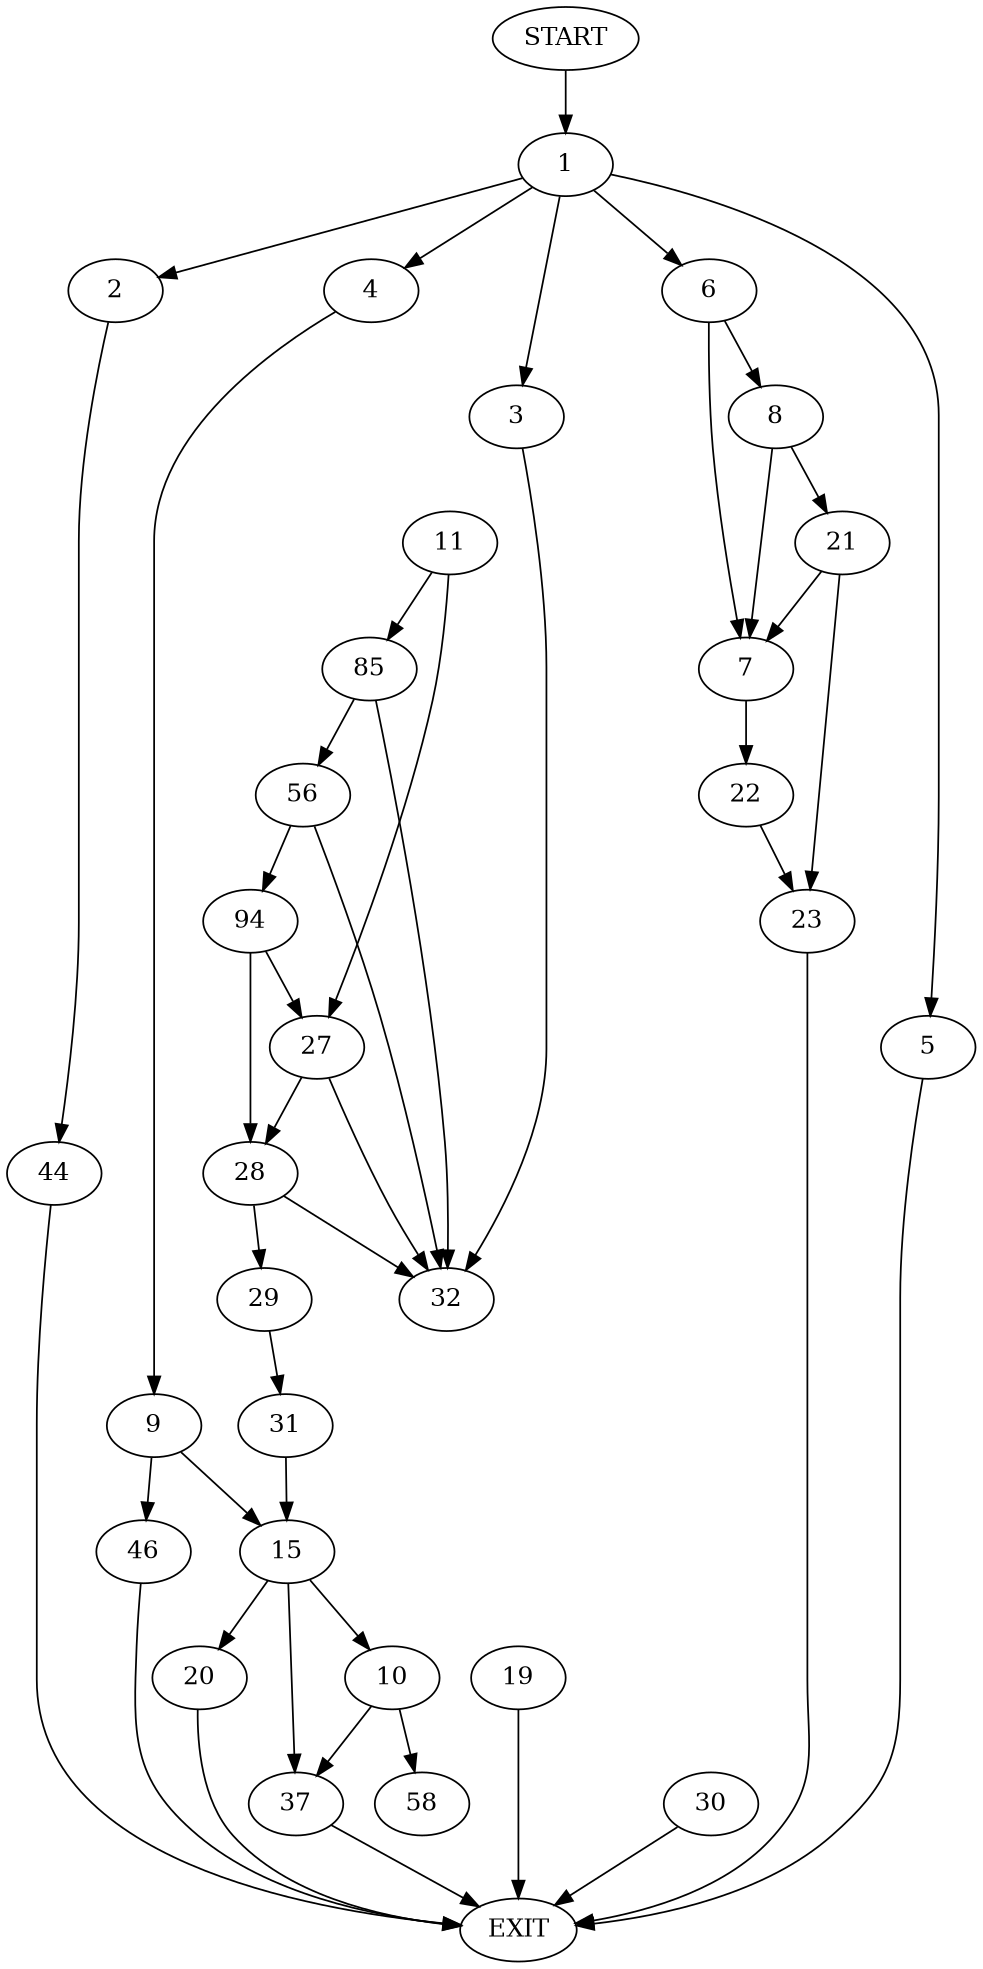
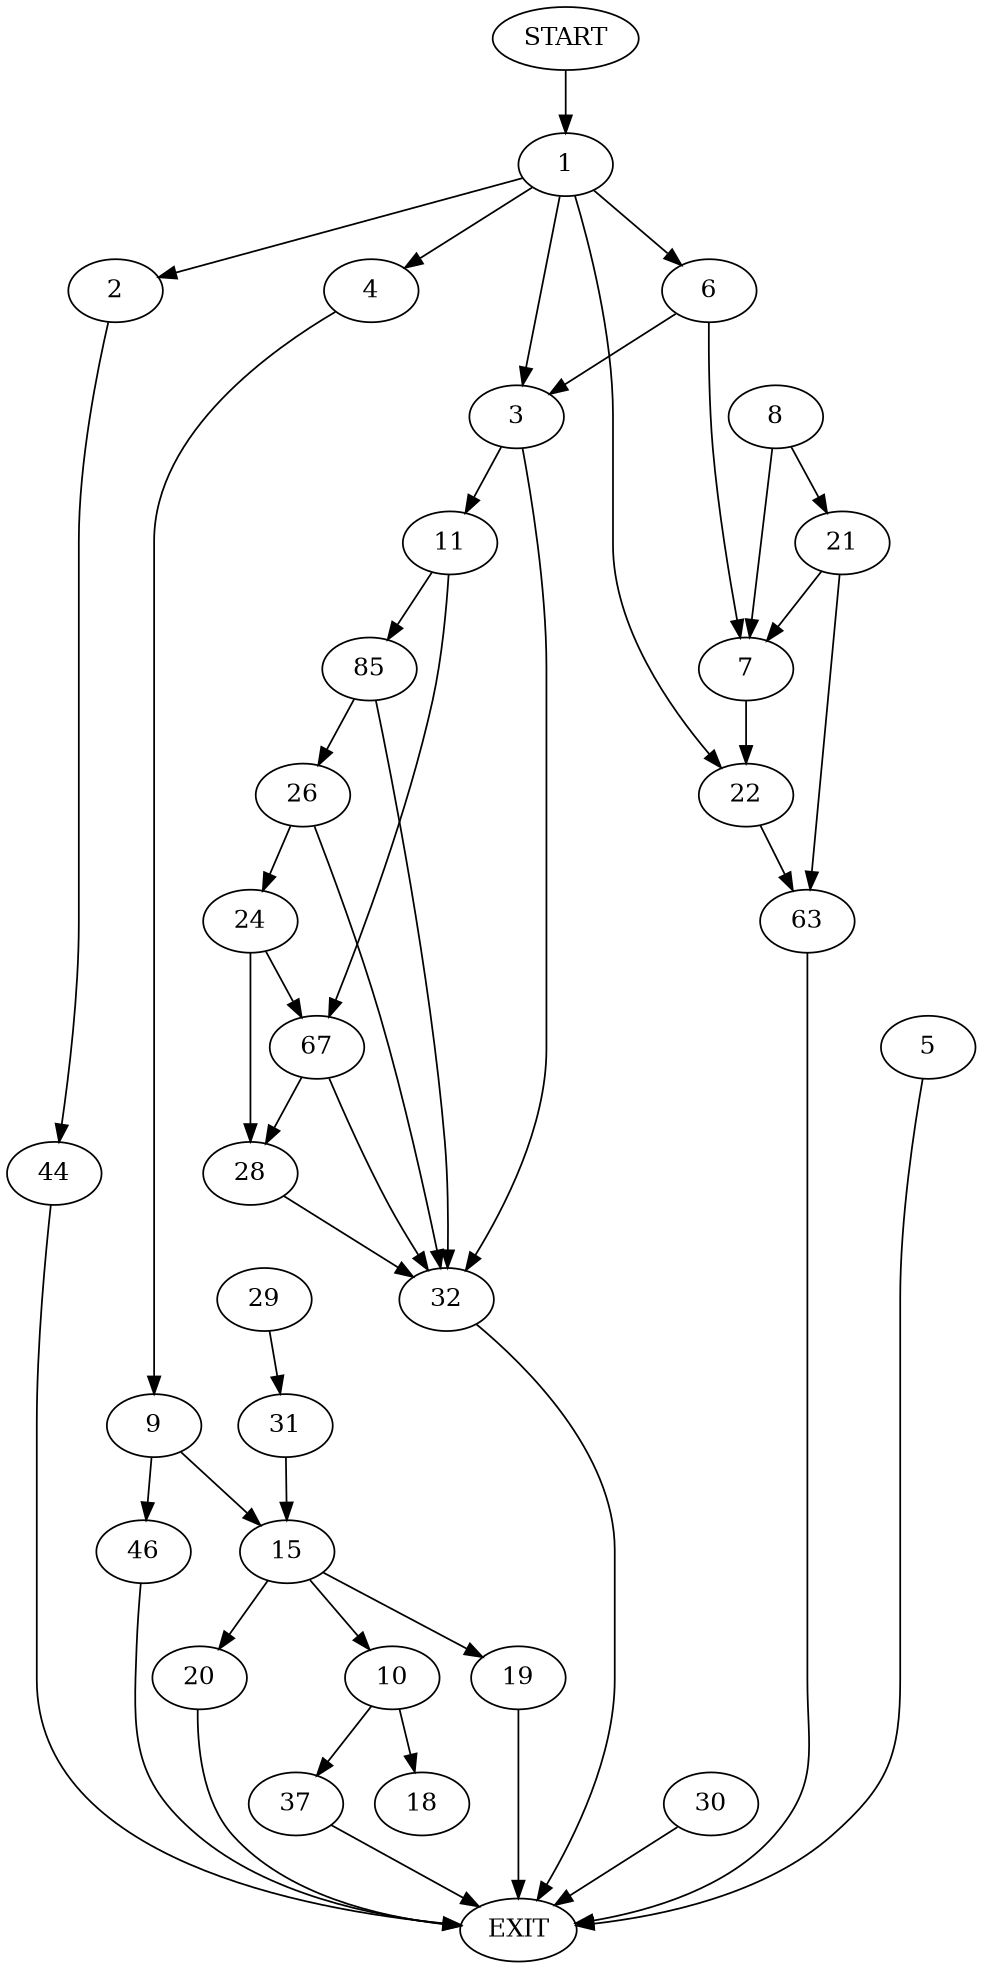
edge "6" -> "8": now "6" -> "3"
edge "3" -> "11": added
edge "1" -> "5": now "1" -> "22"
node "56": label "56" -> "26"
node "94": label "94" -> "24"
node "23": label "23" -> "63"
node "27": label "27" -> "67"
edge "28" -> "29": removed
edge "32" -> "EXIT": added
edge "15" -> "37": now "15" -> "19"
node "58": label "58" -> "18"
